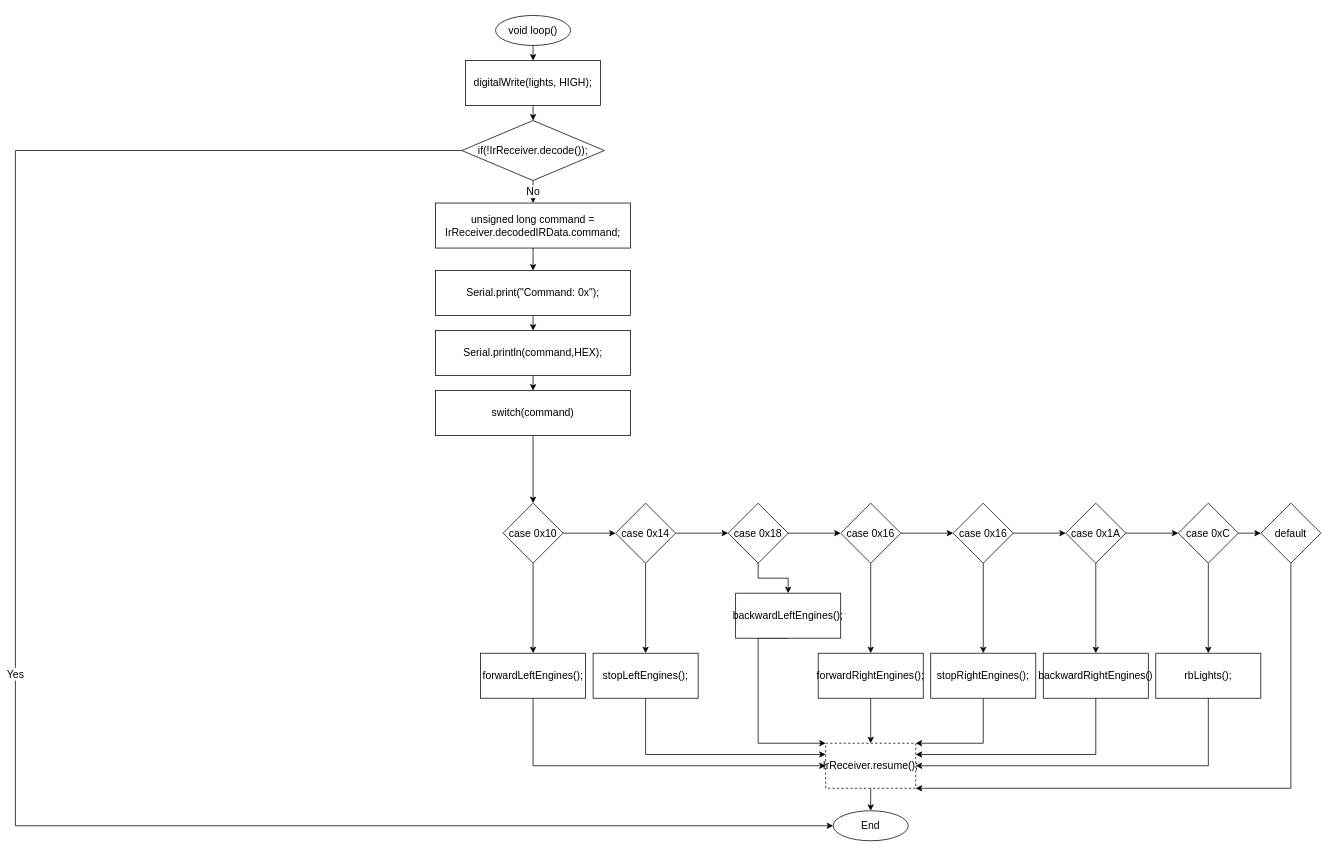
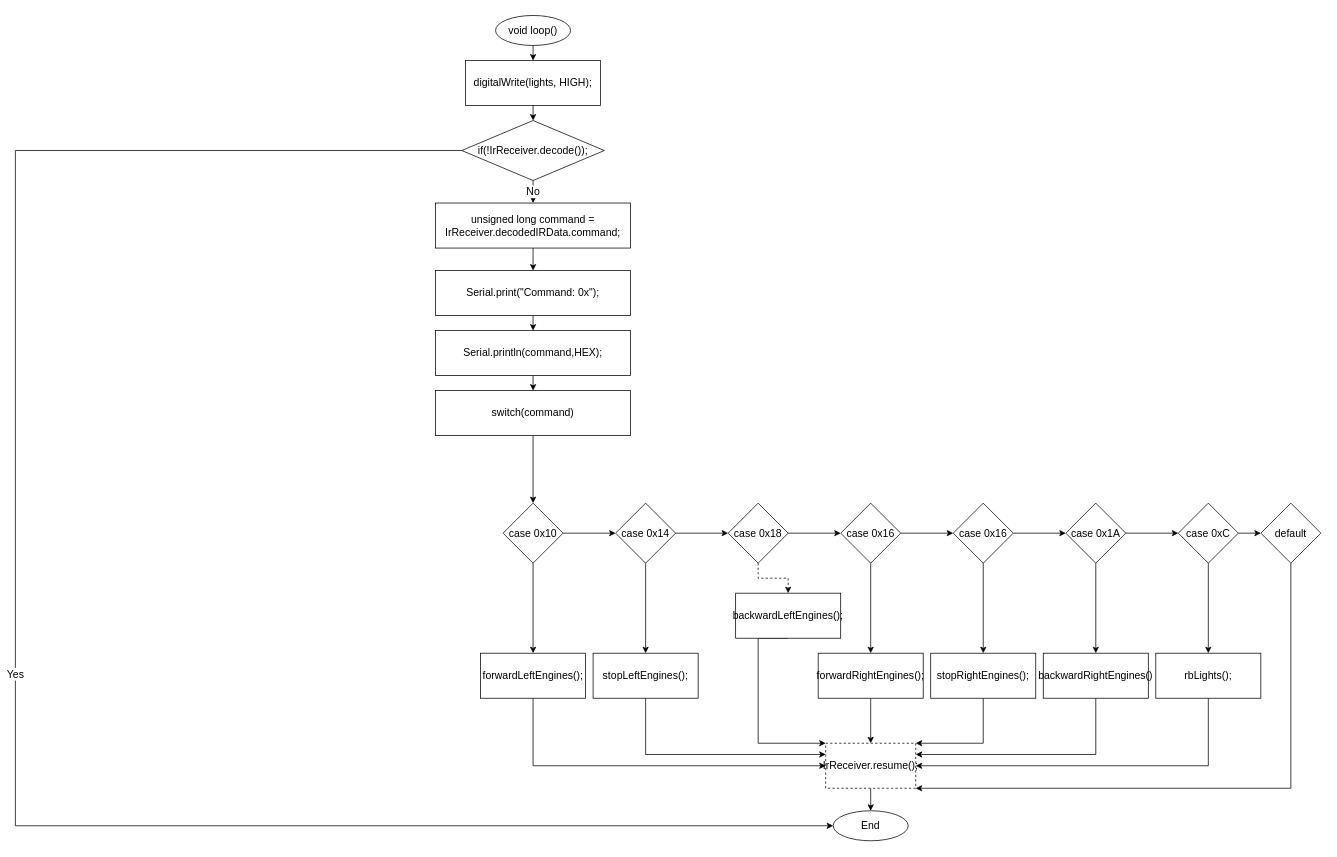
edge "case 0x18" -> "backwardLeftEngines();": style solid -> dashed
